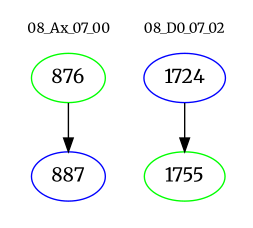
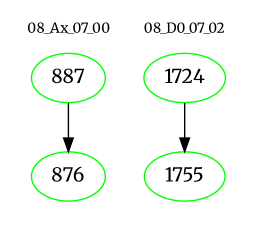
node "1724": color blue -> green
edge "876" -> "887": reversed
node "887": color blue -> green
